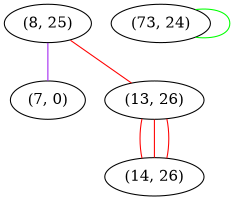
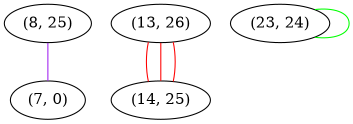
node "(73, 24)": label "(73, 24)" -> "(23, 24)"
edge "(8, 25)" -- "(13, 26)": removed
node "(14, 26)": label "(14, 26)" -> "(14, 25)"
